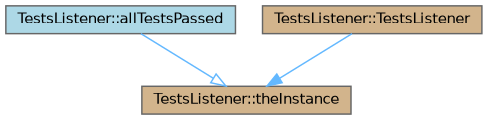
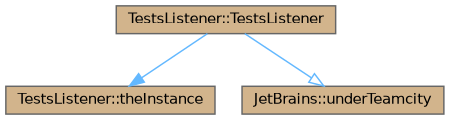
node "TestsListener::allTestsPassed": removed
node "JetBrains::underTeamcity": added
